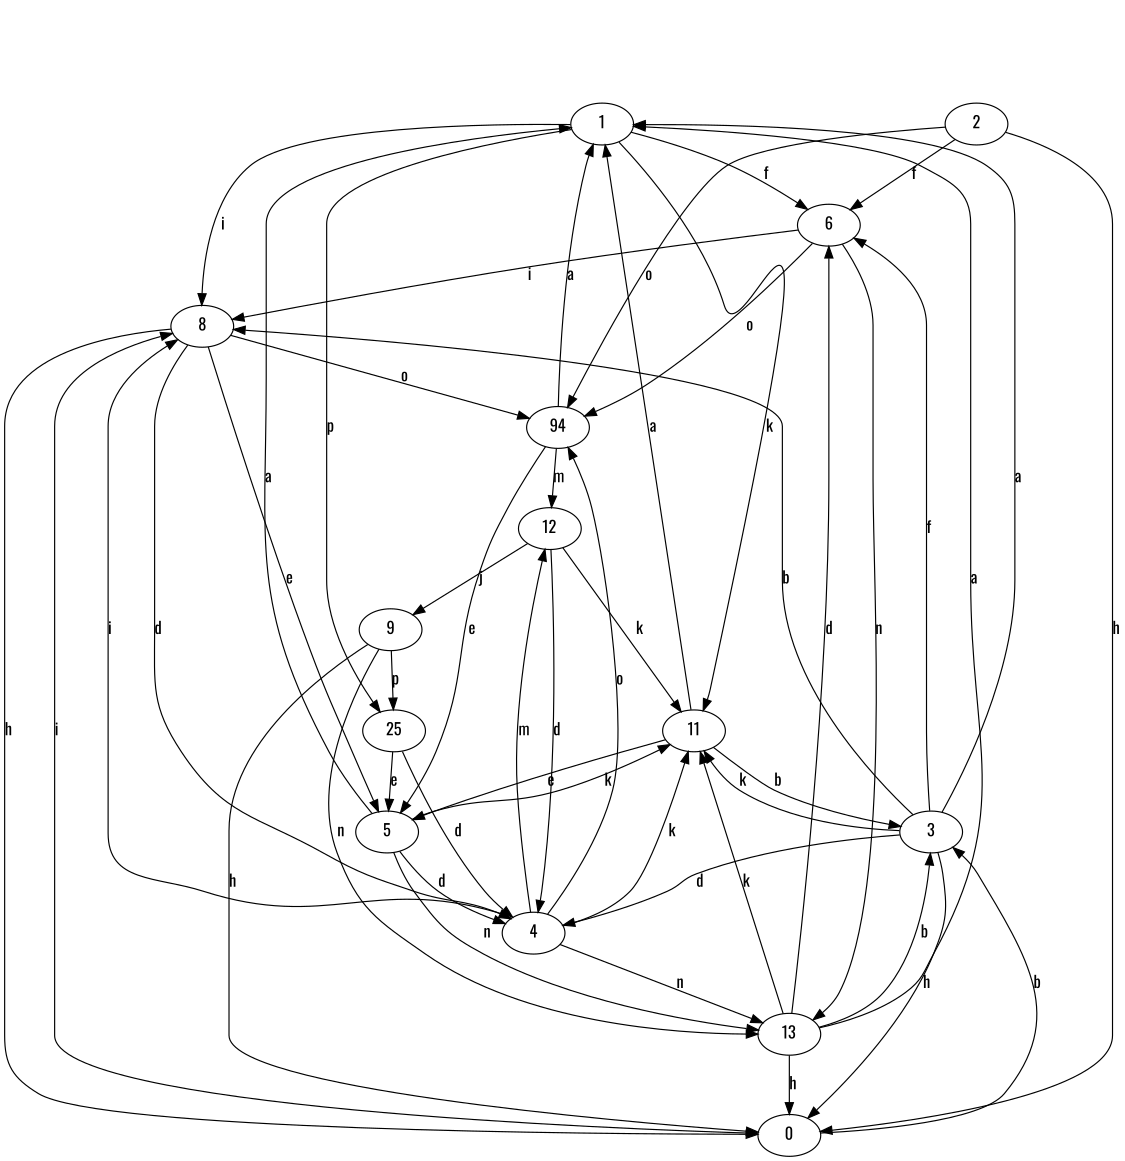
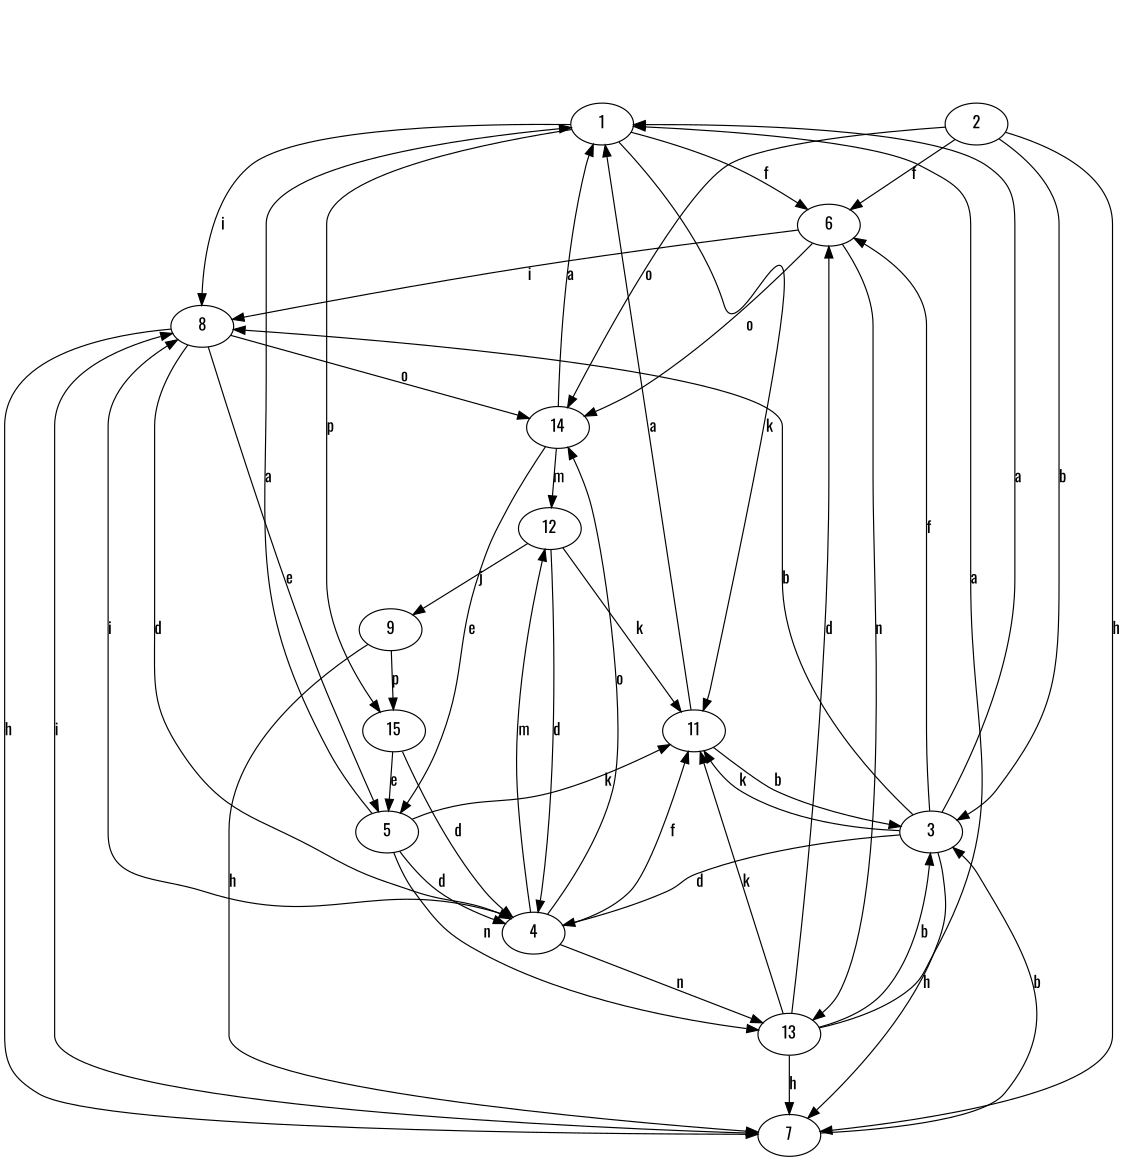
node "94": label "94" -> "14"
edge "2" -> "3": added, label "b"
node "25": label "25" -> "15"
edge "11" -> "5": removed, label "e"
edge "4" -> "11": label "k" -> "f"
edge "9" -> "13": removed, label "n"
node "0": label "0" -> "7"
